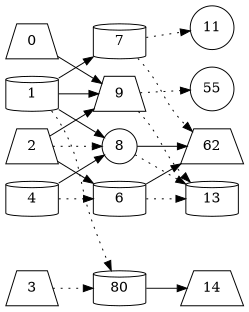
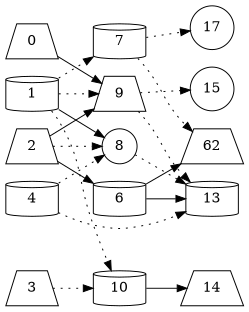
node "11": label "11" -> "17"
edge "1" -> "7": style solid -> dotted
node "55": label "55" -> "15"
edge "1" -> "9": style solid -> dotted
edge "8" -> "62": removed
edge "4" -> "8": style solid -> dotted
edge "4" -> "6": now "4" -> "13"
edge "6" -> "13": style dotted -> solid
node "80": label "80" -> "10"
